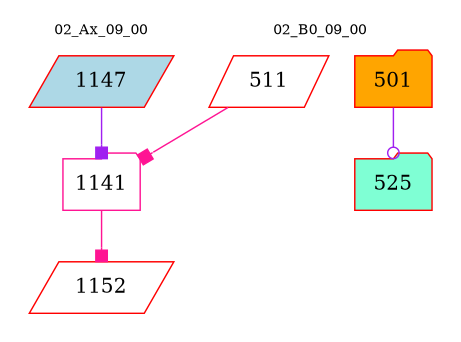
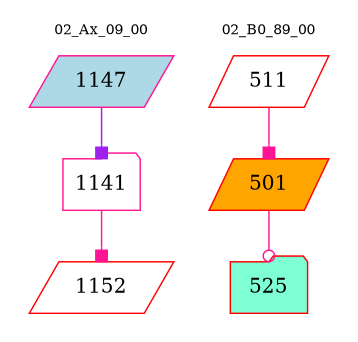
cluster "02_B0_09_00": label "02_B0_09_00" -> "02_B0_89_00"
node "1147": color red -> deeppink
node "501": shape folder -> parallelogram
edge "501" -> "525": color purple -> deeppink
edge "511" -> "1141": now "511" -> "501"
